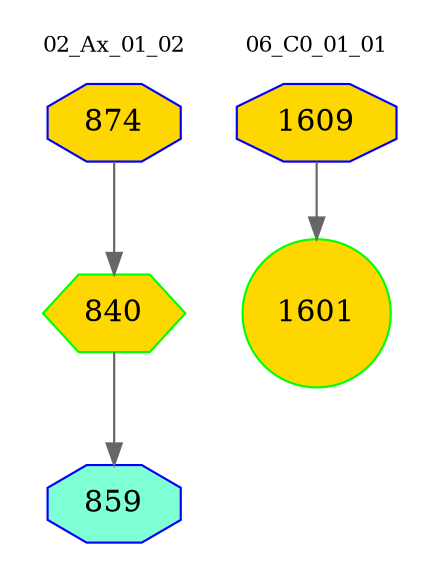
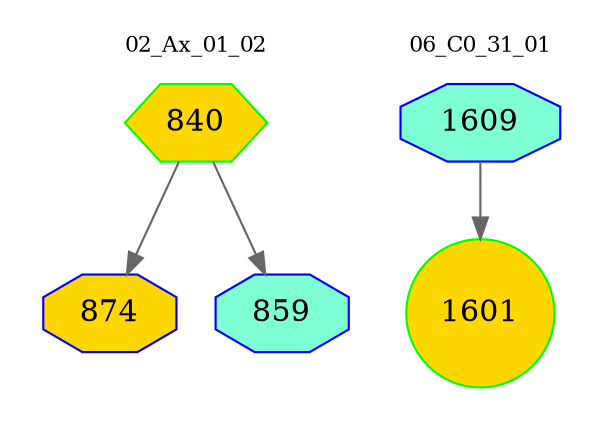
cluster "06_C0_01_01": label "06_C0_01_01" -> "06_C0_31_01"
node "1609": fillcolor gold -> aquamarine
edge "874" -> "840": reversed
